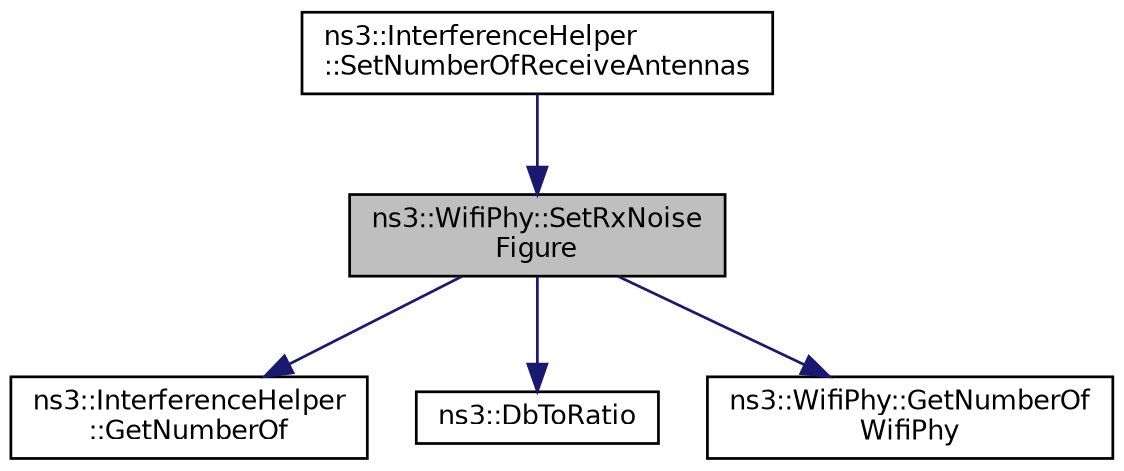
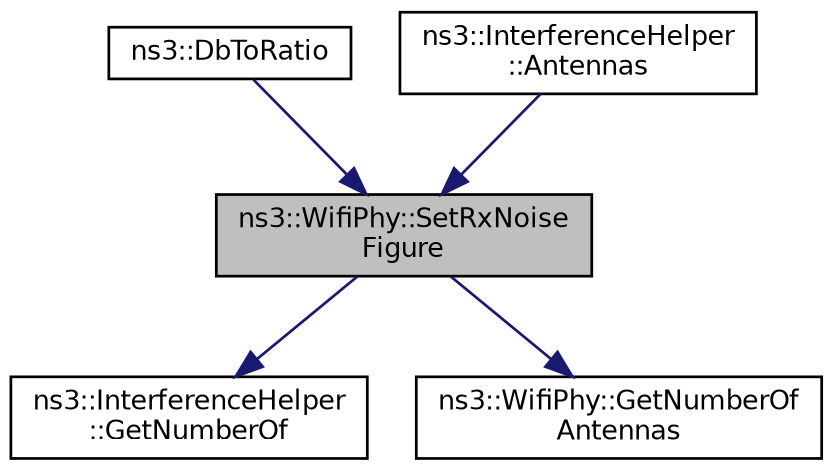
node "ns3::InterferenceHelper ::SetNumberOfReceiveAntennas": label "ns3::InterferenceHelper ::SetNumberOfReceiveAntennas" -> "ns3::InterferenceHelper ::Antennas"
edge "ns3::WifiPhy::SetRxNoise Figure" -> "ns3::DbToRatio": reversed
node "ns3::WifiPhy::GetNumberOf WifiPhy": label "ns3::WifiPhy::GetNumberOf WifiPhy" -> "ns3::WifiPhy::GetNumberOf Antennas"
